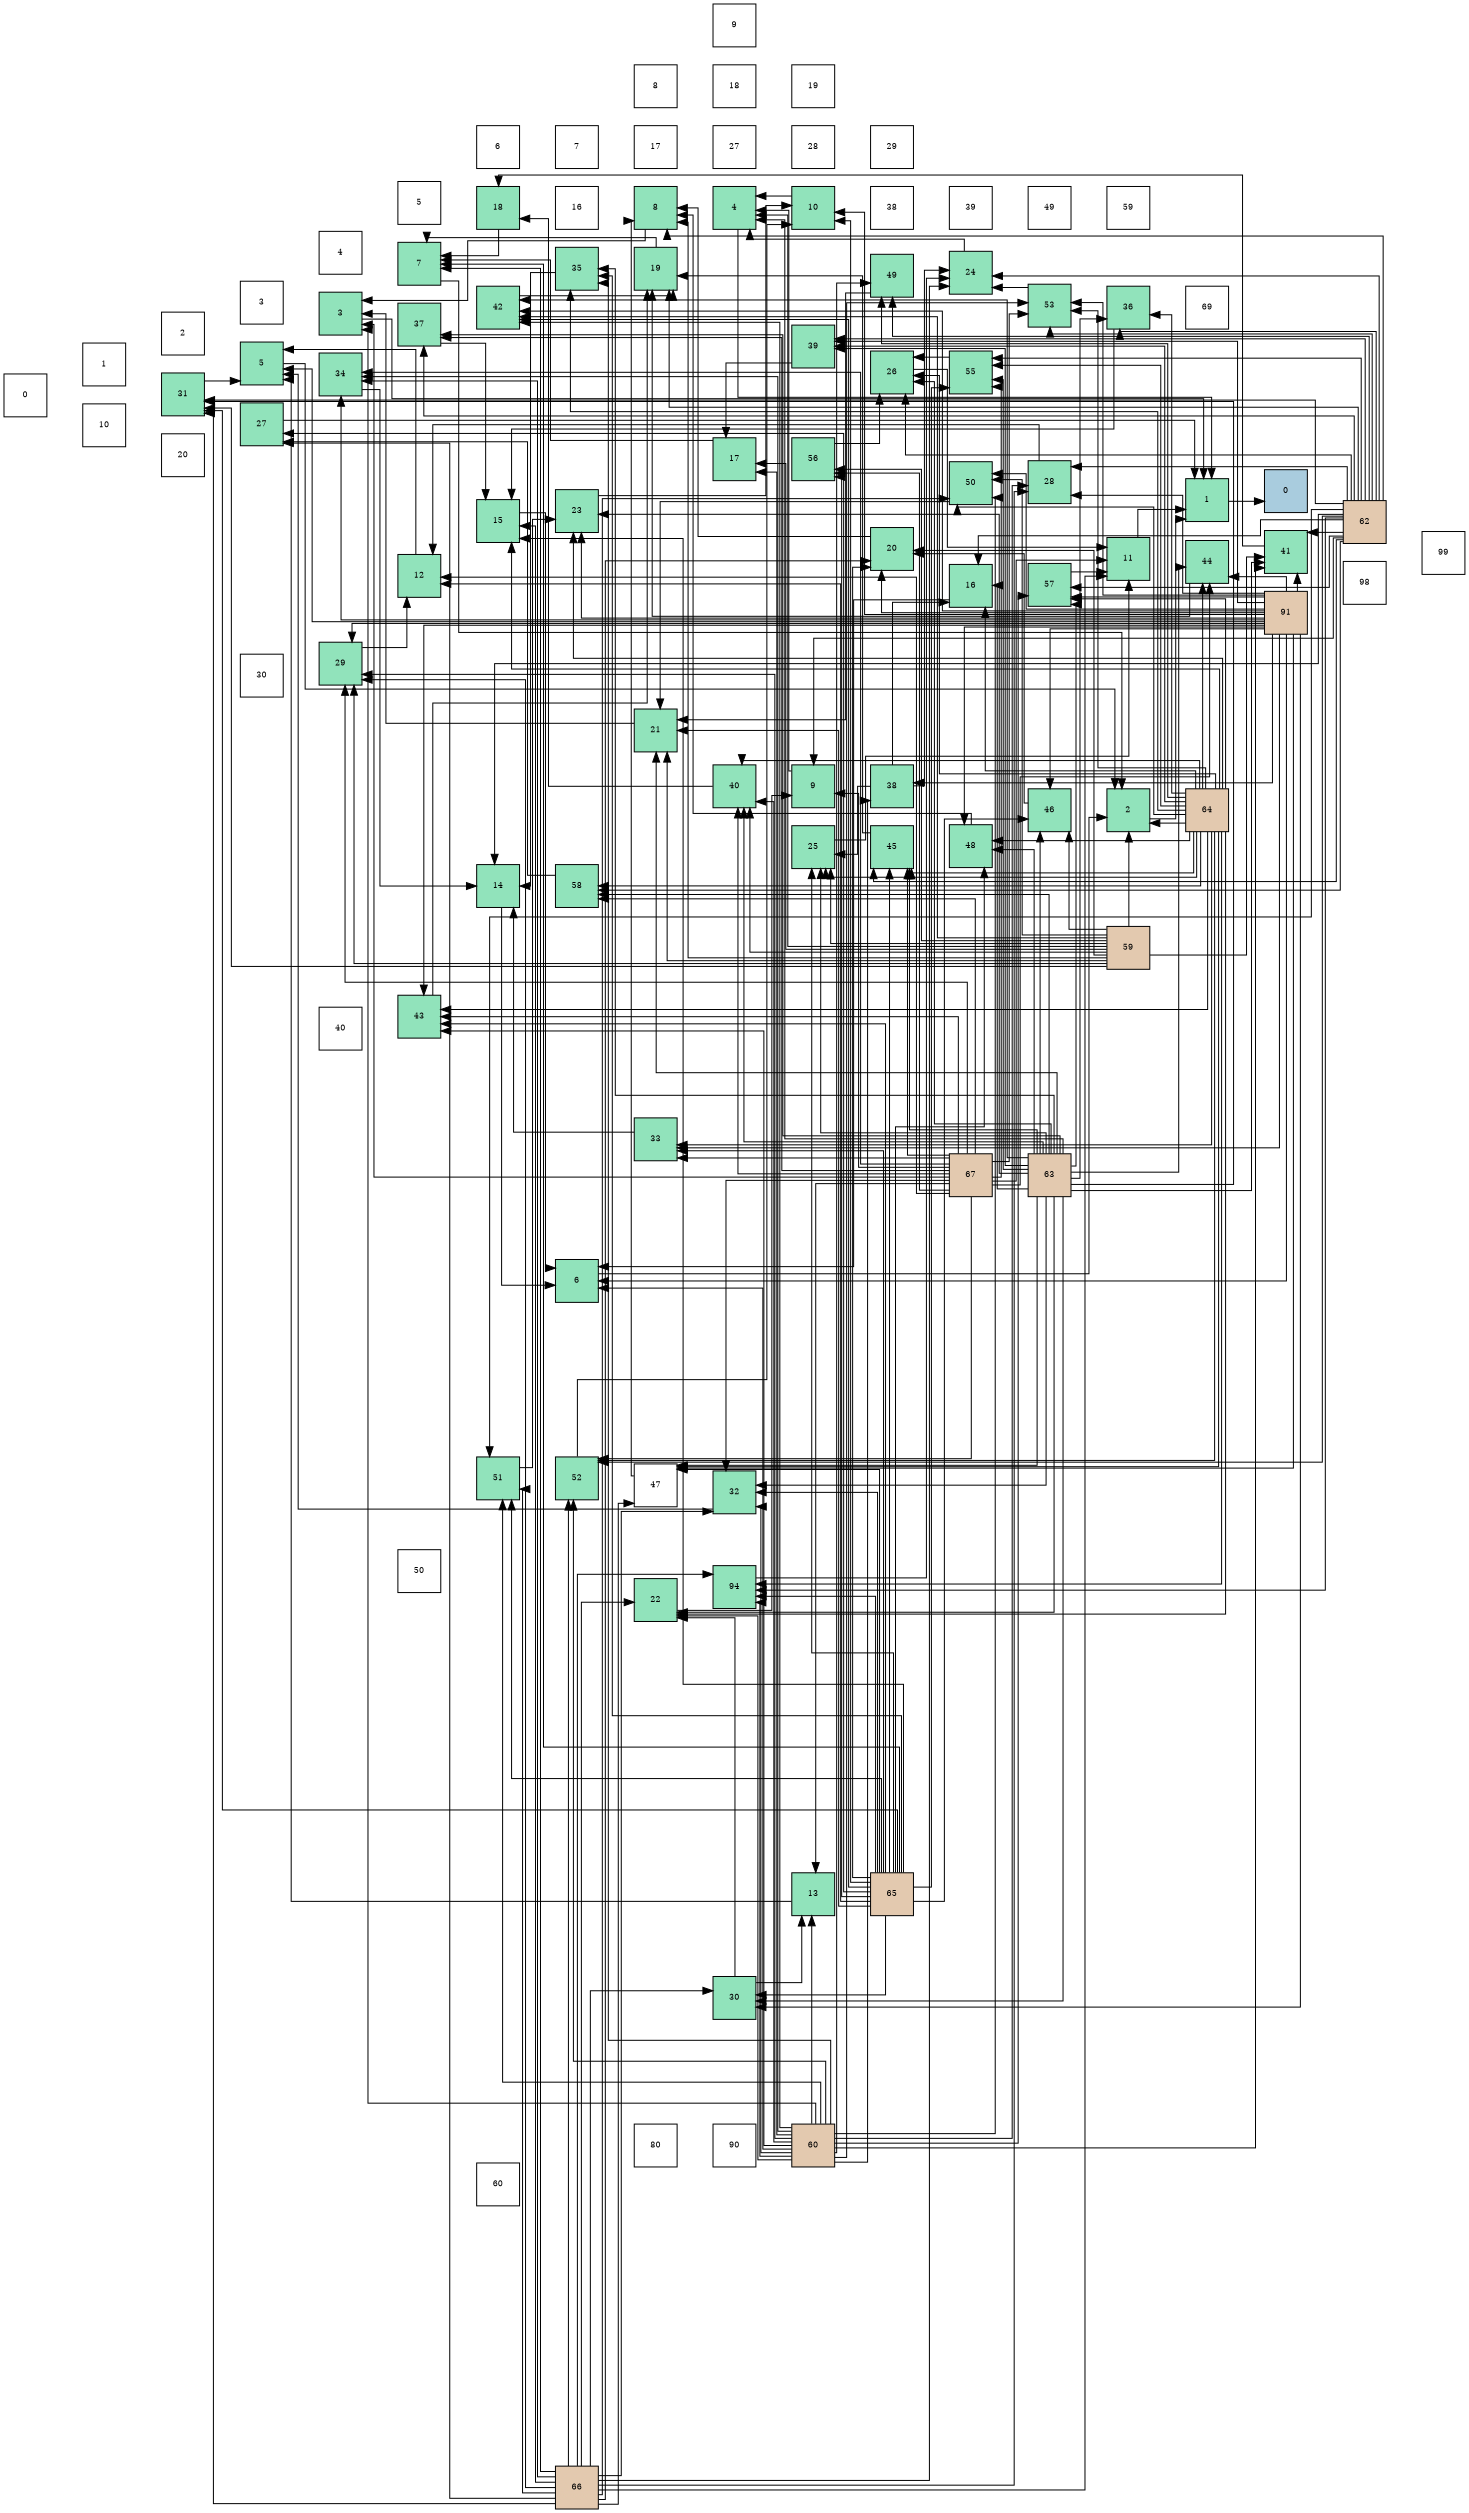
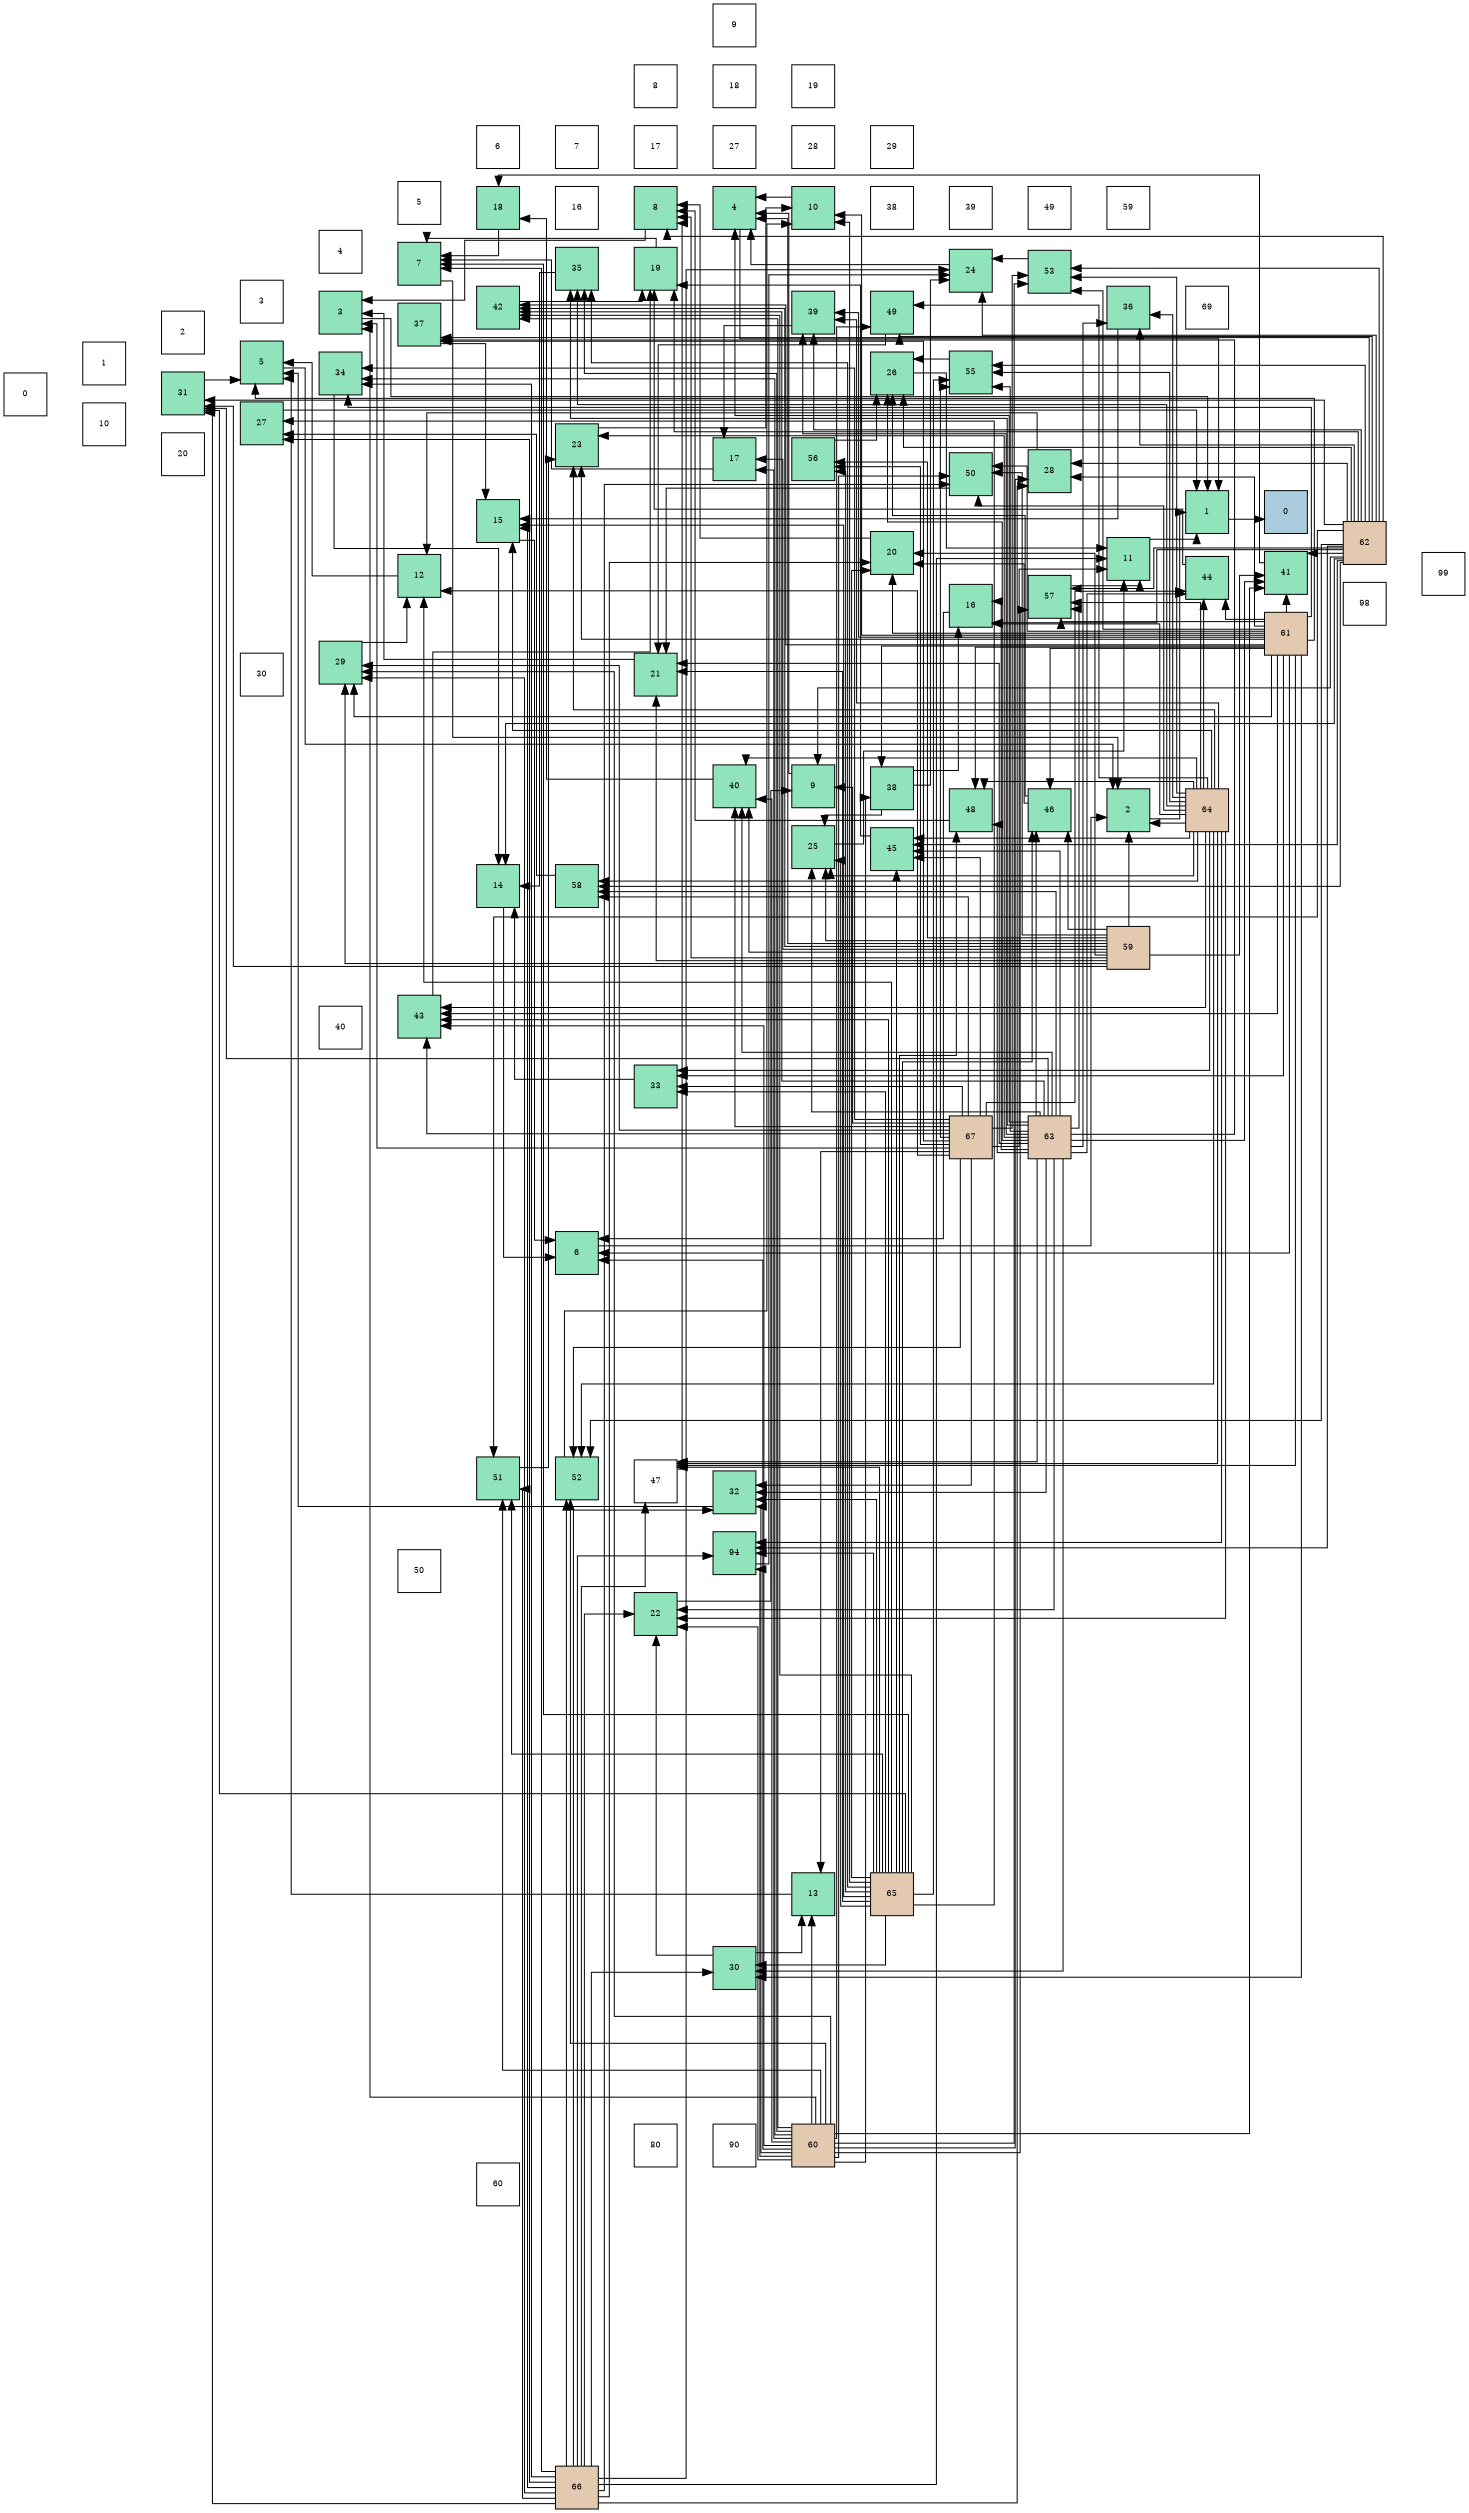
node "91": label "91" -> "61"
edge "64" -> "26": now "46" -> "26"
